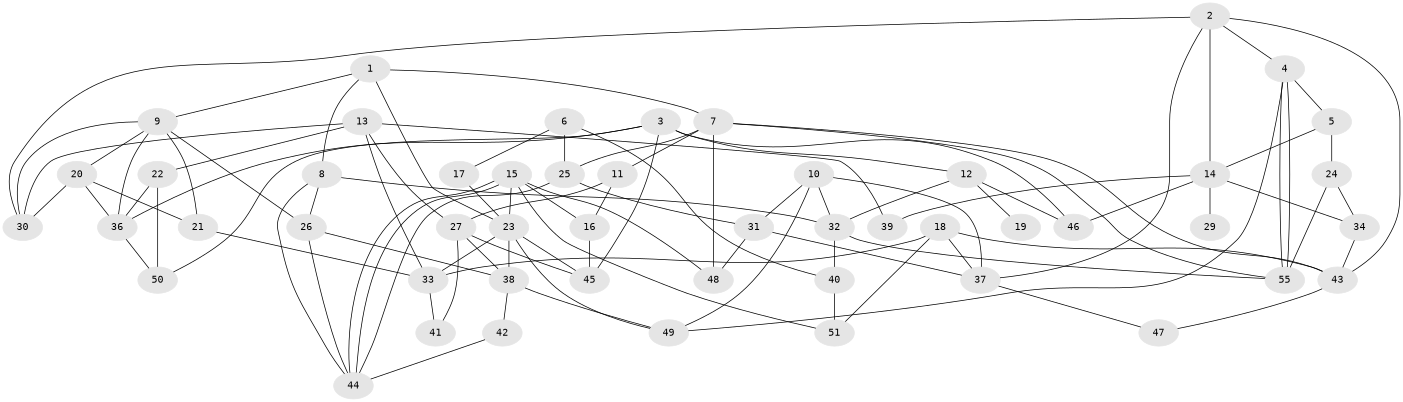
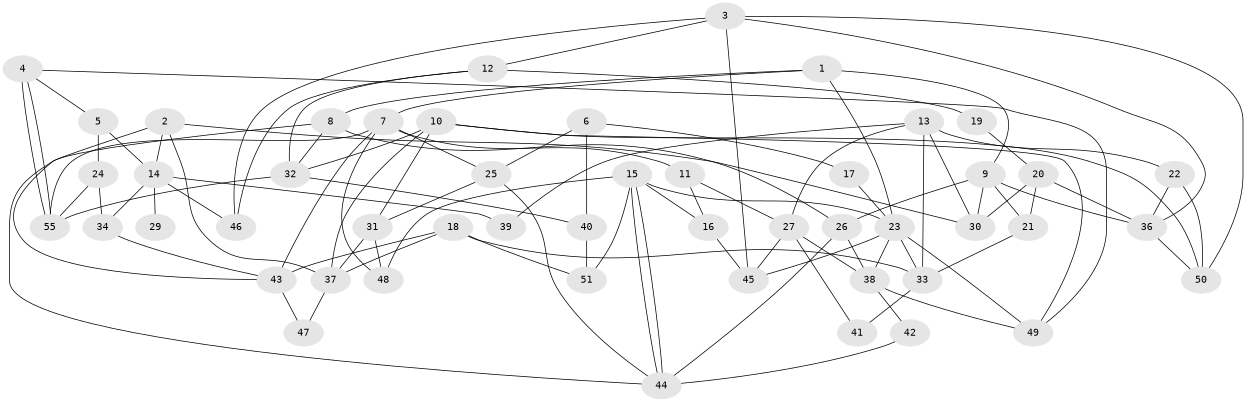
edge "2" -- "4": removed
edge "10" -- "50": added
edge "9" -- "20": now "19" -- "20"
